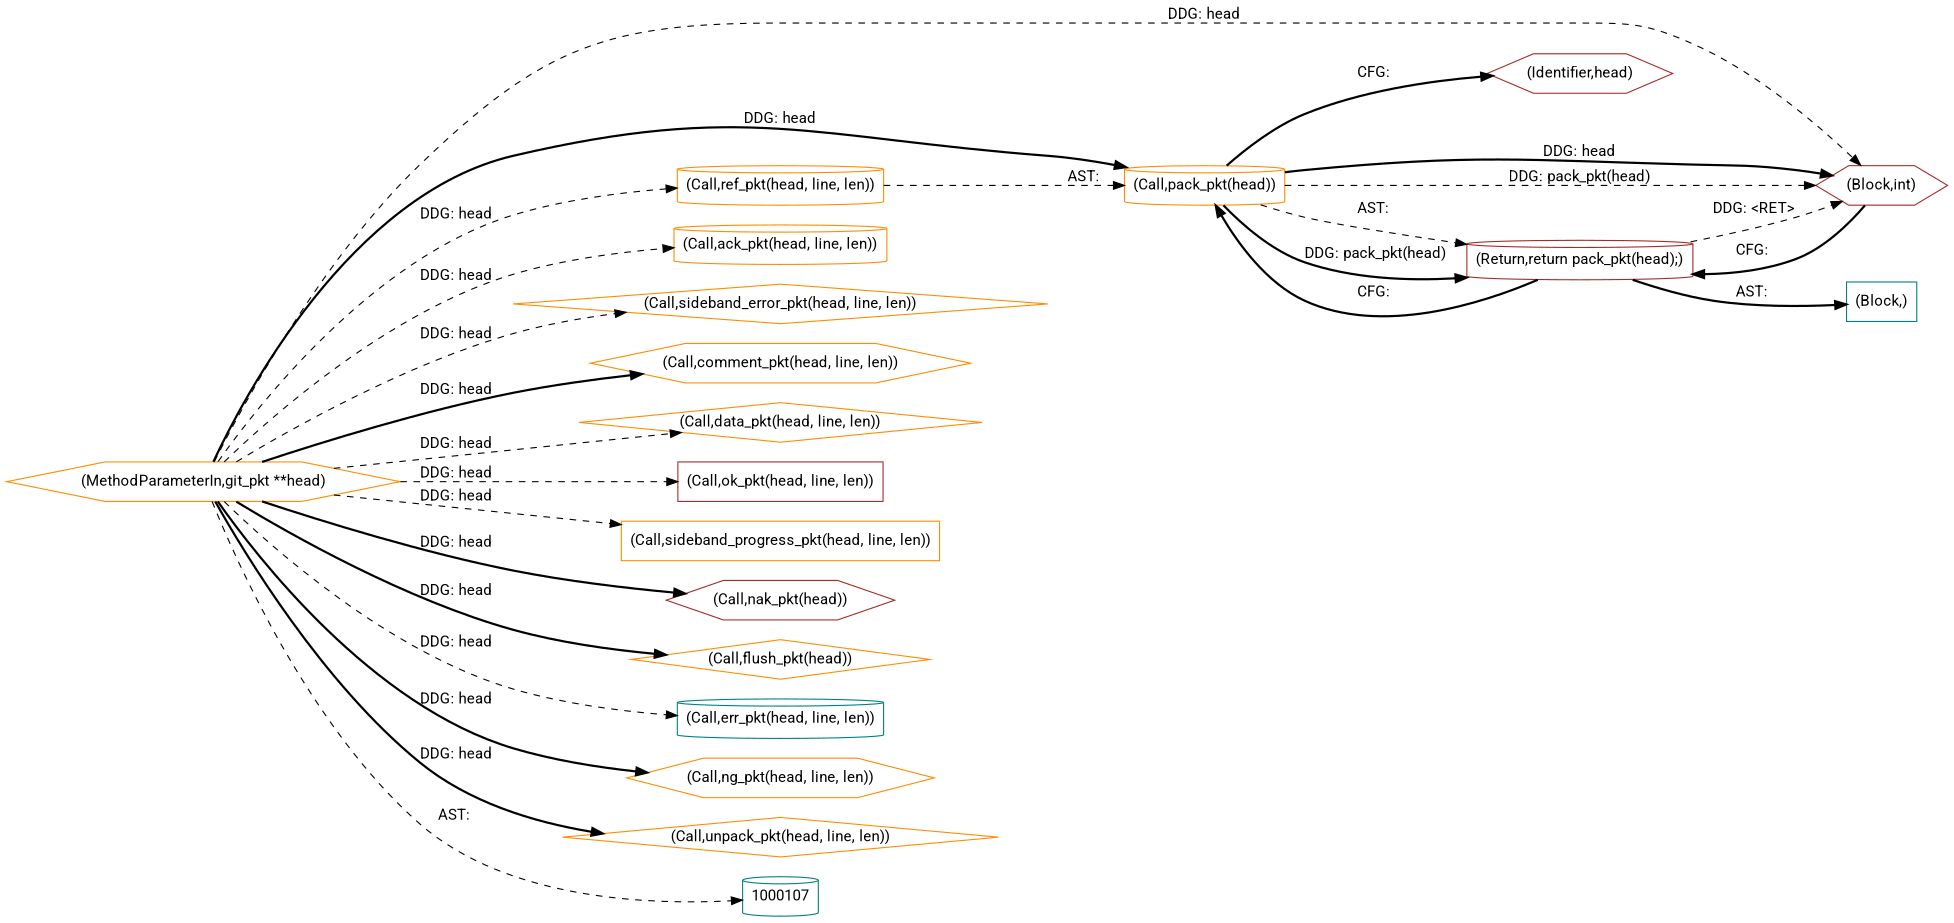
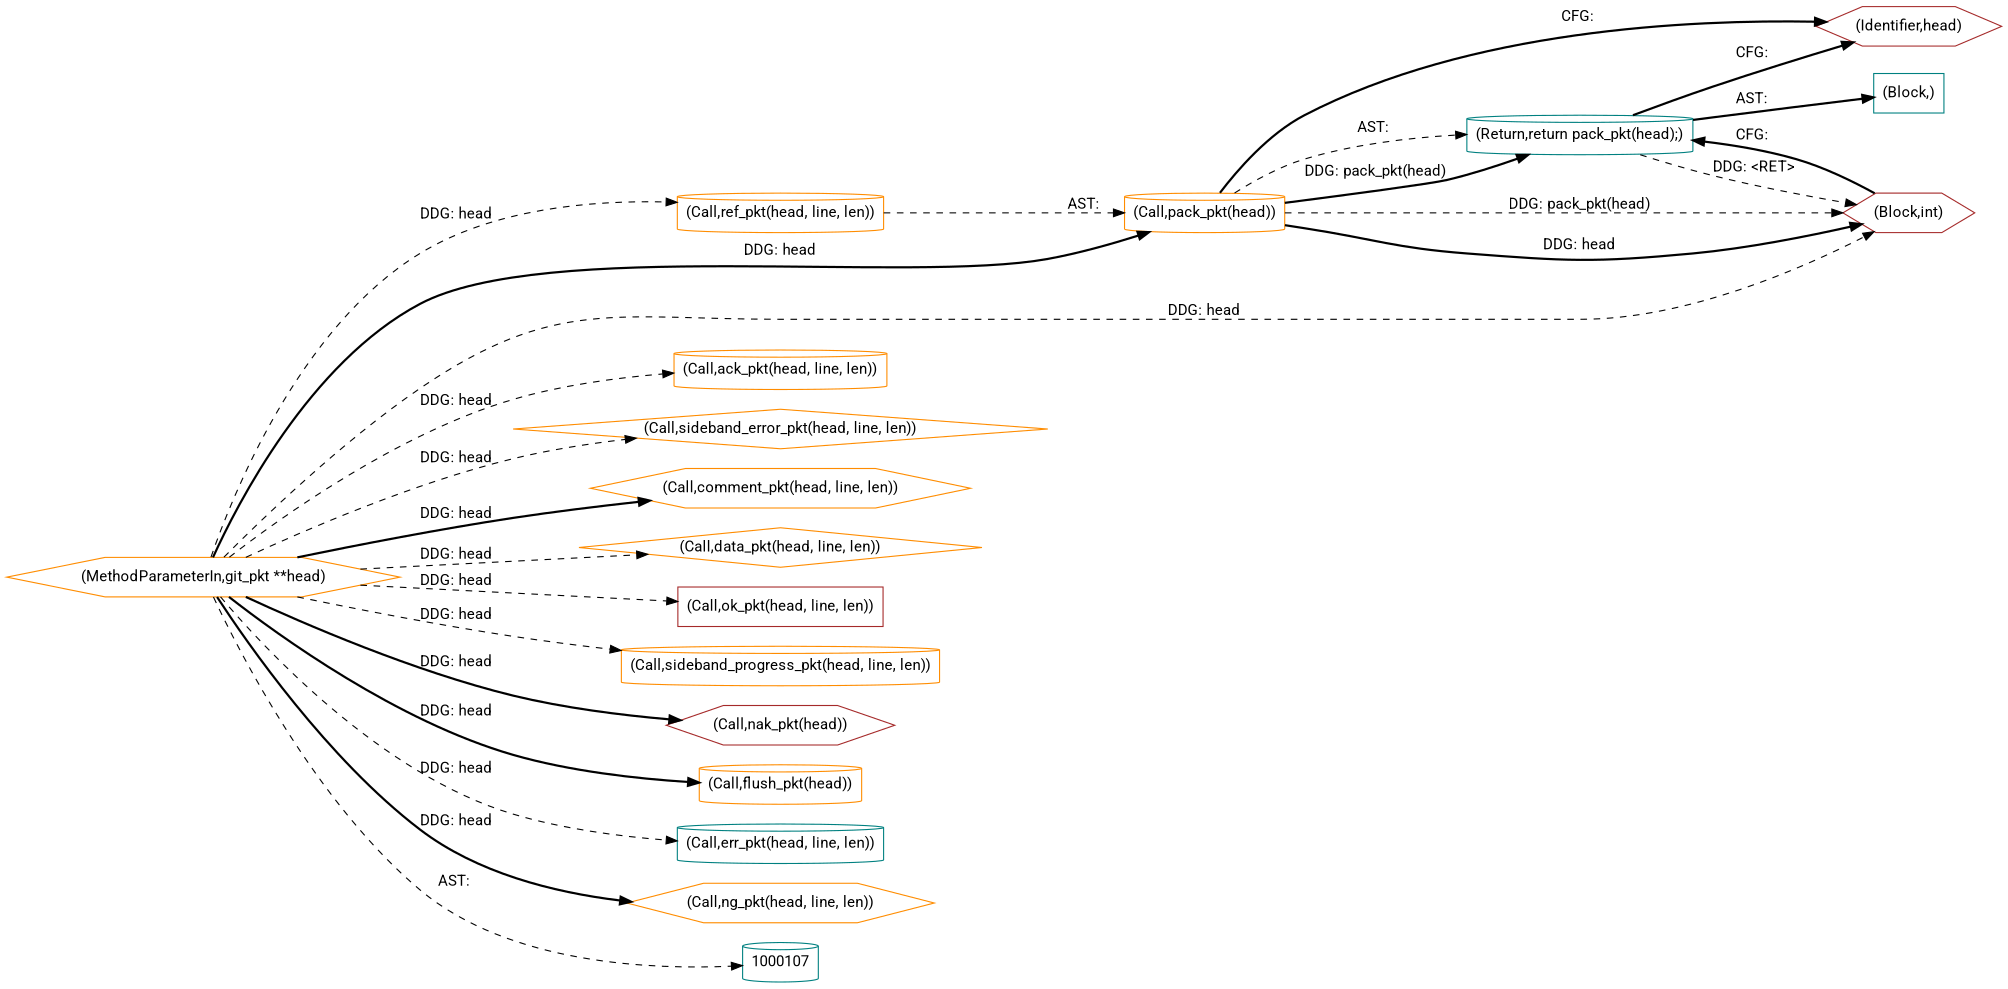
node "(Return,return pack_pkt(head);)": color brown -> teal
edge "(Return,return pack_pkt(head);)" -> "(Call,pack_pkt(head))": now "(Return,return pack_pkt(head);)" -> "(Identifier,head)"
node "(Call,sideband_progress_pkt(head, line, len))": shape box -> cylinder
node "(Call,flush_pkt(head))": shape diamond -> cylinder
node "(Call,unpack_pkt(head, line, len))": removed
